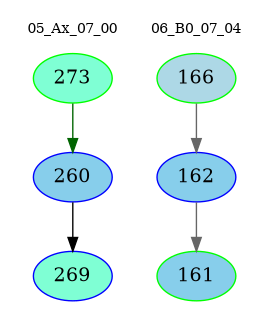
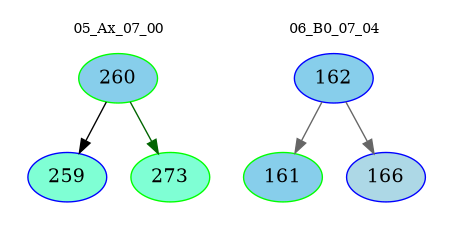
node "166": color green -> blue
edge "273" -> "260": reversed
edge "166" -> "162": reversed
node "260": color blue -> green
node "269": label "269" -> "259"
